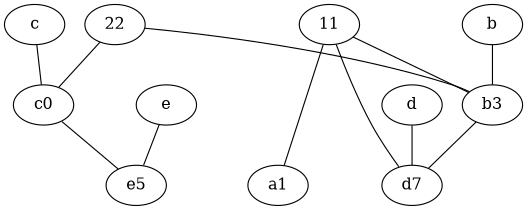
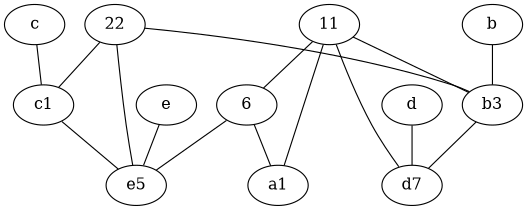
node "c0": label "c0" -> "c1"
edge "22" -- "e5": added
node "6": added
